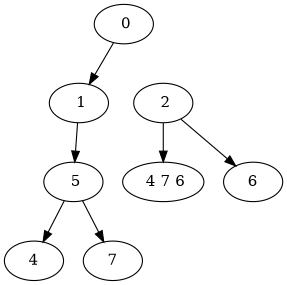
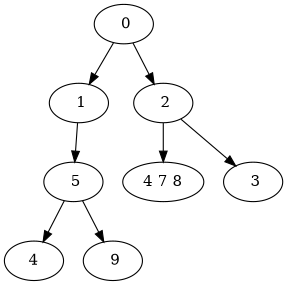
edge "0" -> "2": added
node "4 7 6": label "4 7 6" -> "4 7 8"
node "6": label "6" -> "3"
node "7": label "7" -> "9"
